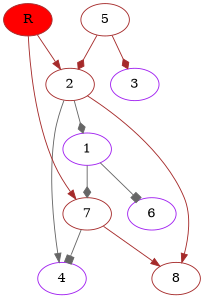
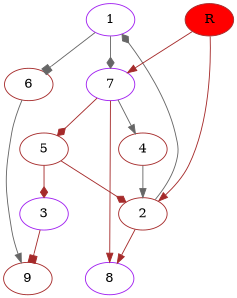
edge "7" -> "5": added
edge "2" -> "4": reversed
node "7": color brown -> purple
node "6": color purple -> brown
edge "7" -> "4": arrowhead box -> normal
node "9": added
node "4": color purple -> brown
node "8": color brown -> purple
